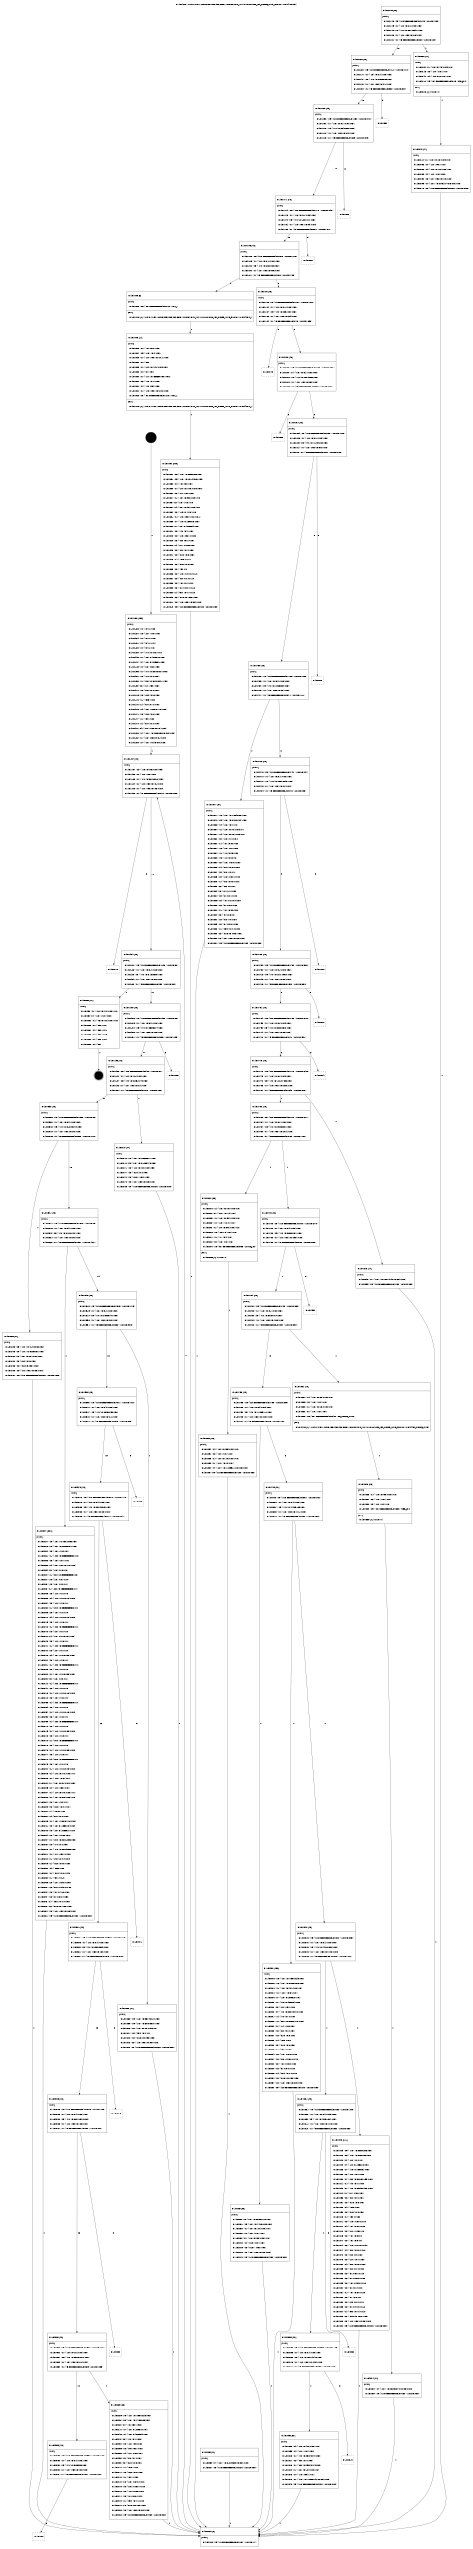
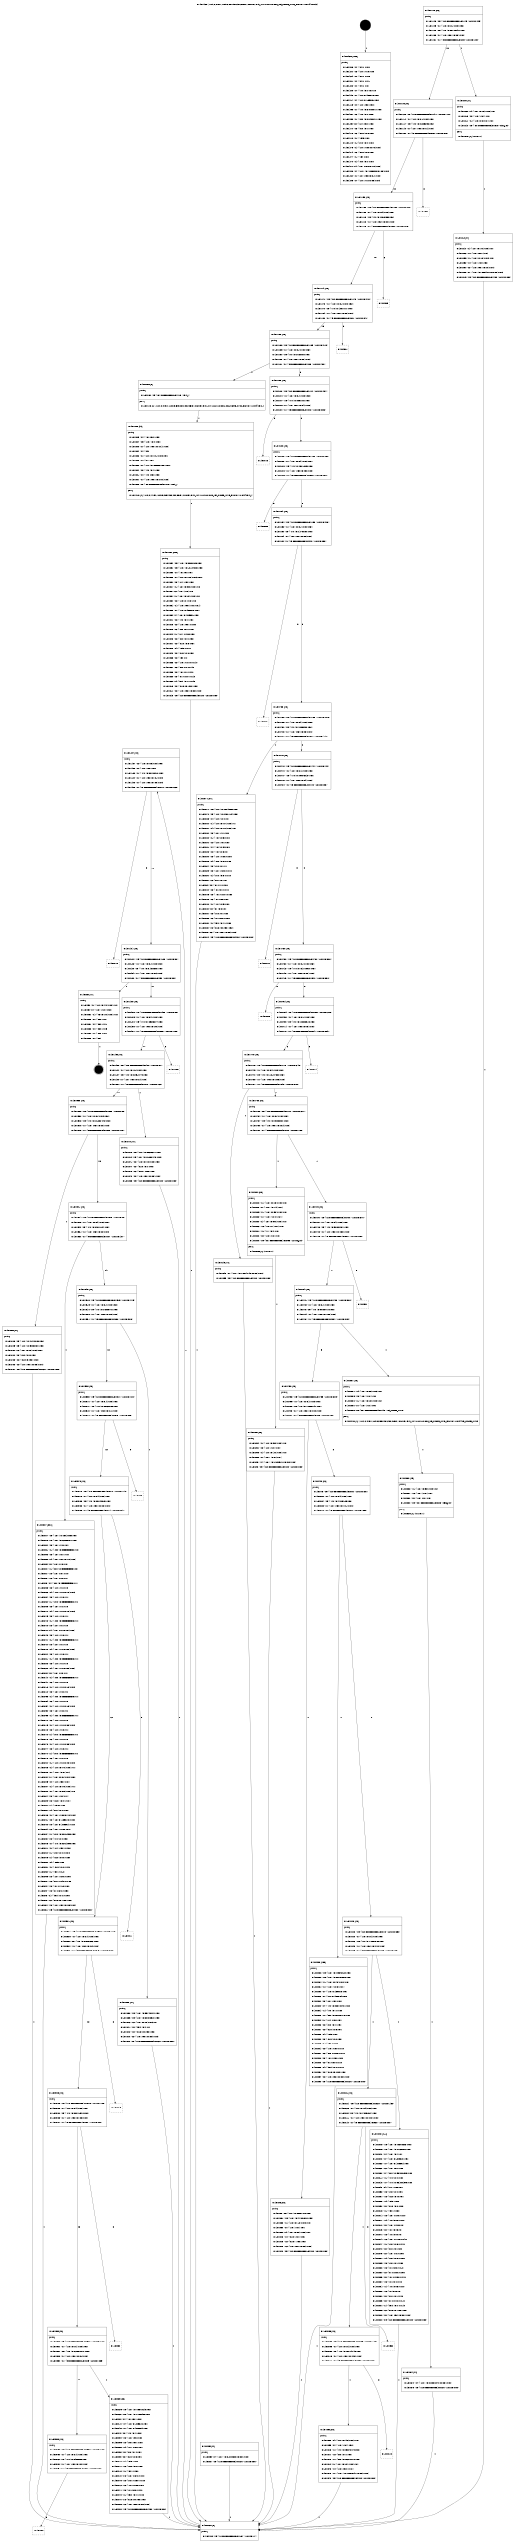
edge "0x401430 [103]" -> "0x401497 [29]": removed, label "1"
